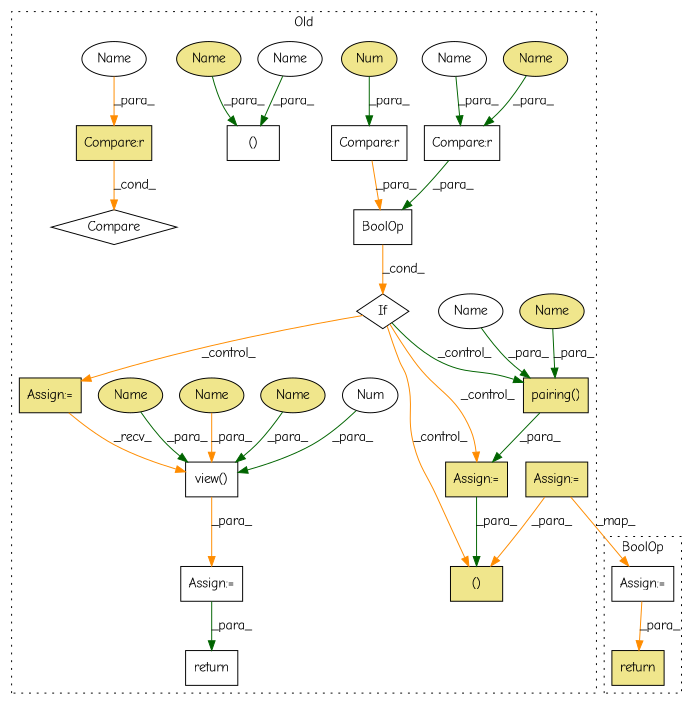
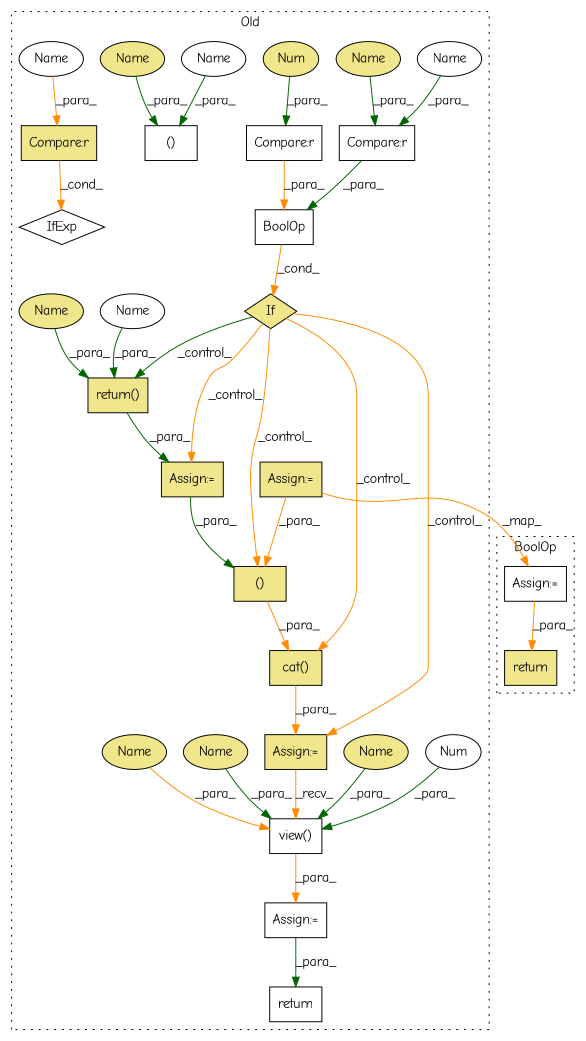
node "Compare": label "Compare" -> "IfExp"
node "If": fillcolor white -> khaki
node "pairing()": label "pairing()" -> "return()"
node "cat()": added
